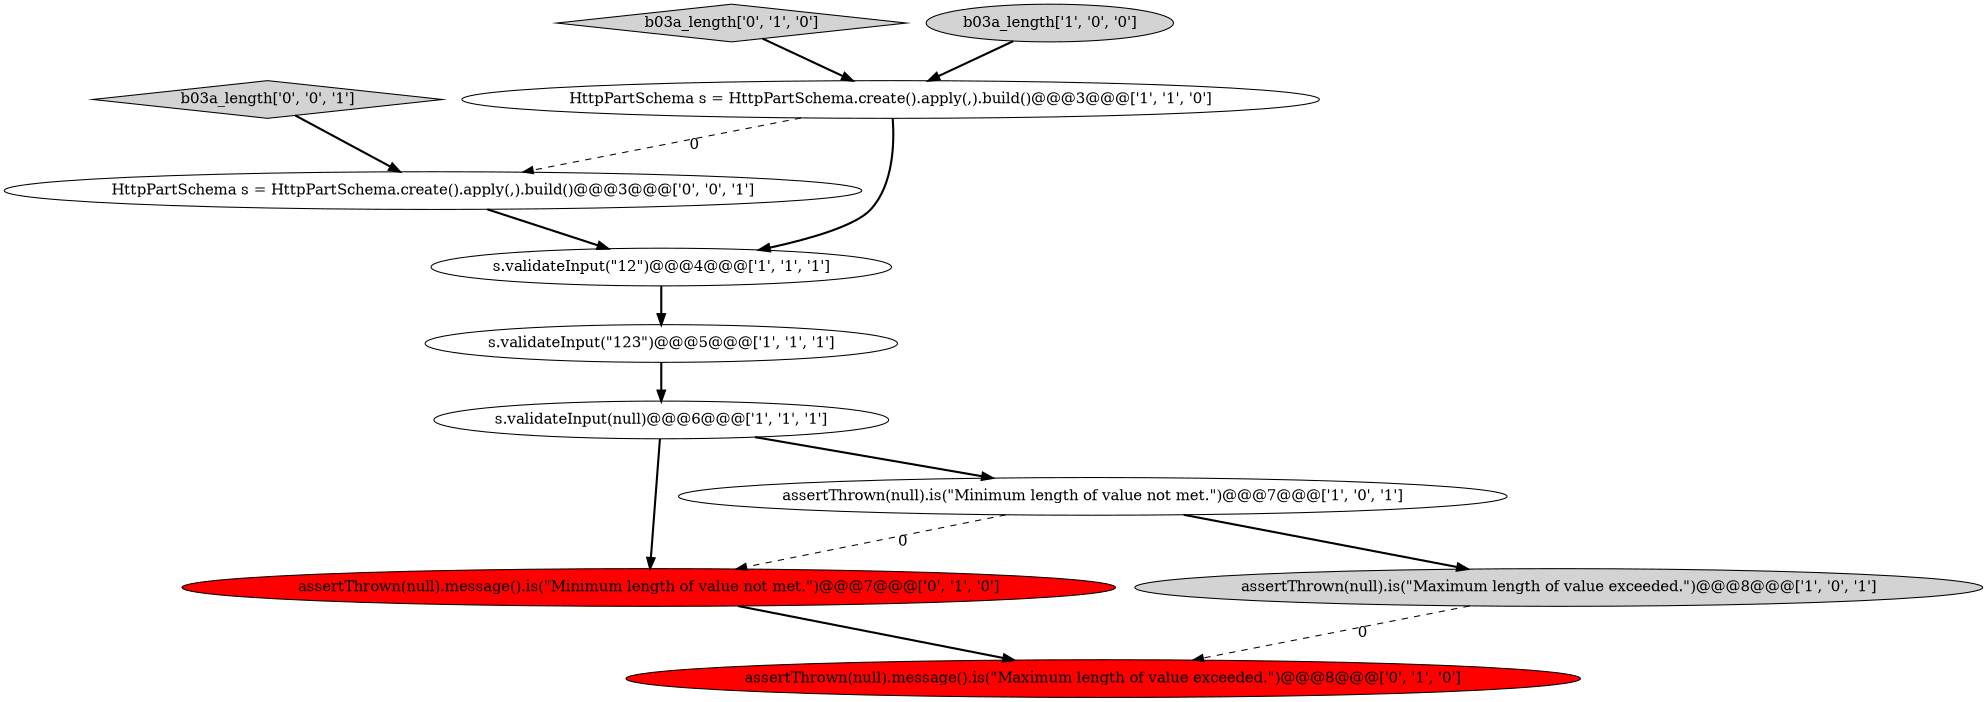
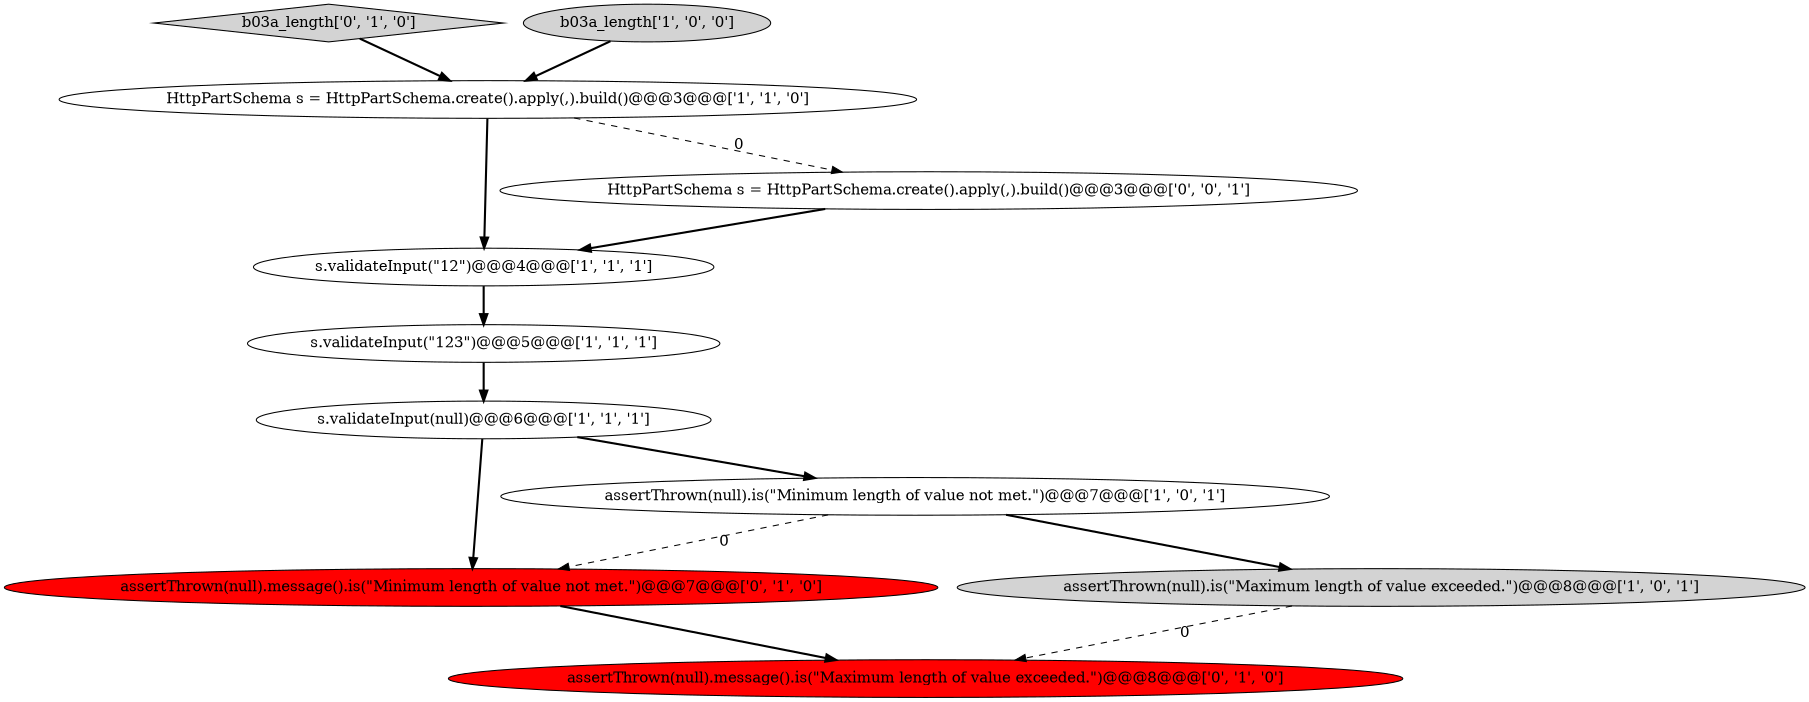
node "b03a_length['0', '0', '1']": removed
